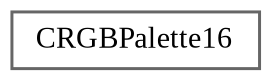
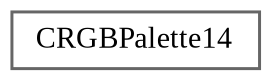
node "CRGBPalette16": label "CRGBPalette16" -> "CRGBPalette14"
